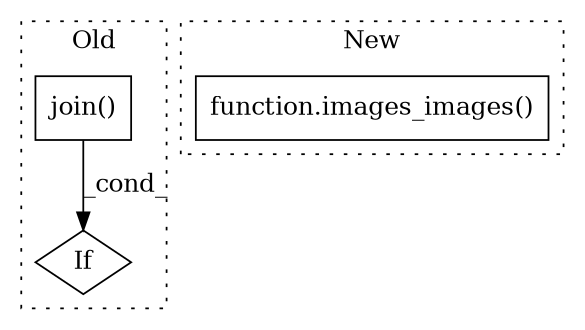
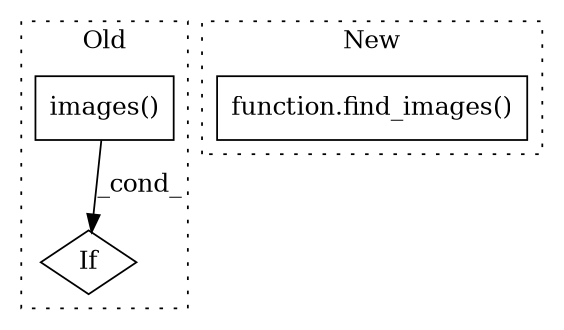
node "join()": label "join()" -> "images()"
node "function.images_images()": label "function.images_images()" -> "function.find_images()"
